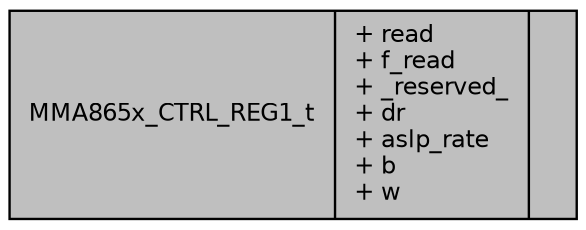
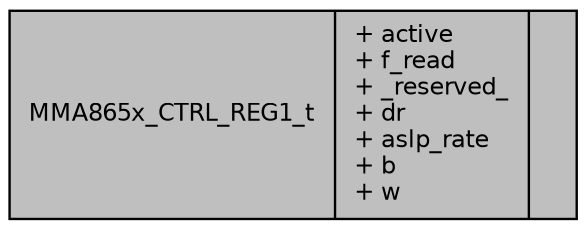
node "MMA865x_CTRL_REG1_t": text "+ read" -> "+ active"
